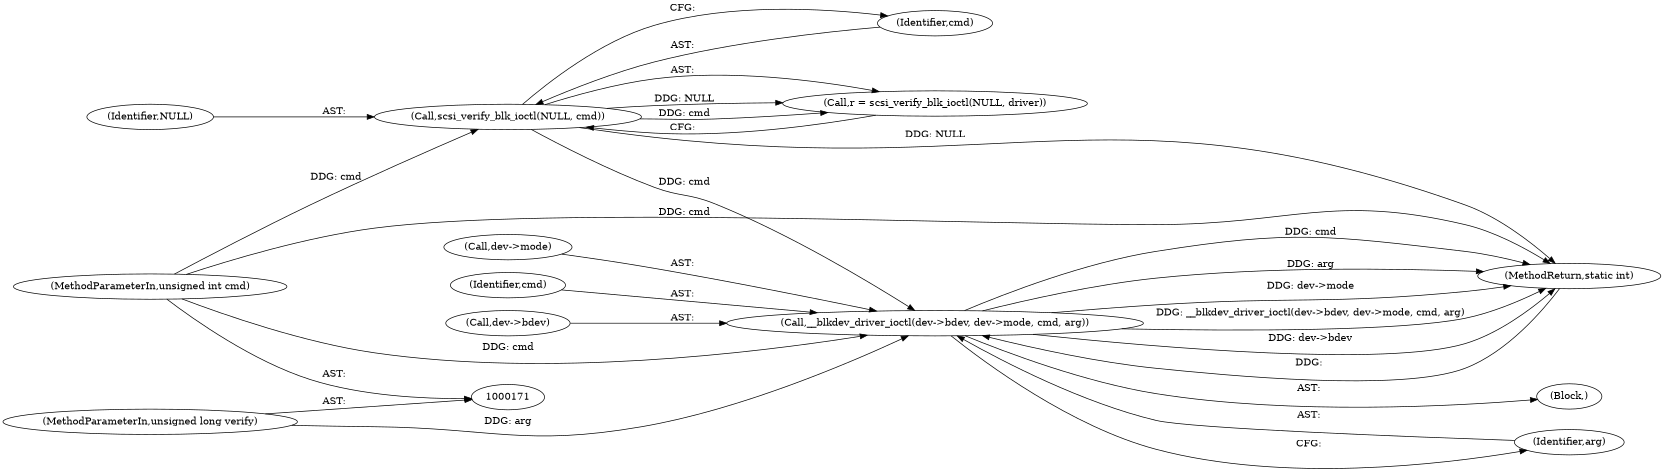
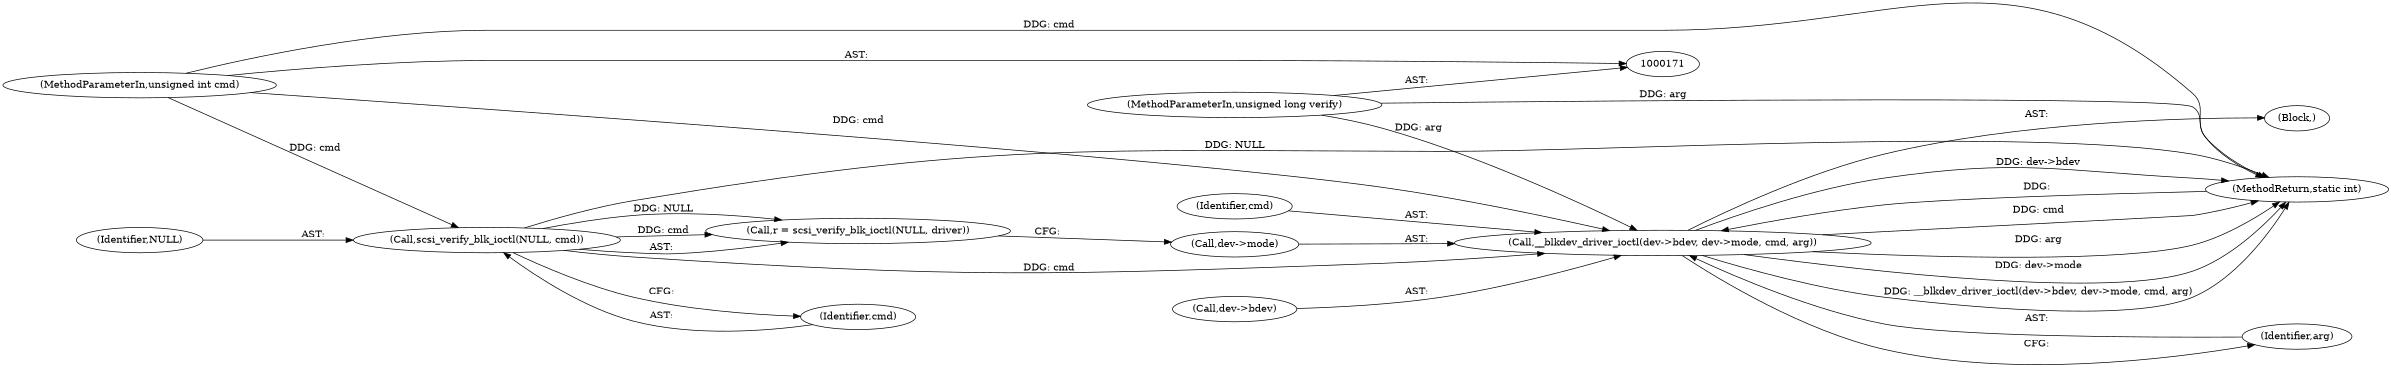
edge "(MethodParameterIn,unsigned long verify)" -> "(MethodReturn,static int)": added, label "DDG: arg"
edge "(Call,r = scsi_verify_blk_ioctl(NULL, driver))" -> "(Call,scsi_verify_blk_ioctl(NULL, cmd))": now "(Call,r = scsi_verify_blk_ioctl(NULL, driver))" -> "(Call,dev->mode)"
